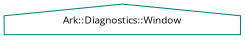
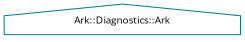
node "Ark::Diagnostics::Window": label "Ark::Diagnostics::Window" -> "Ark::Diagnostics::Ark"
